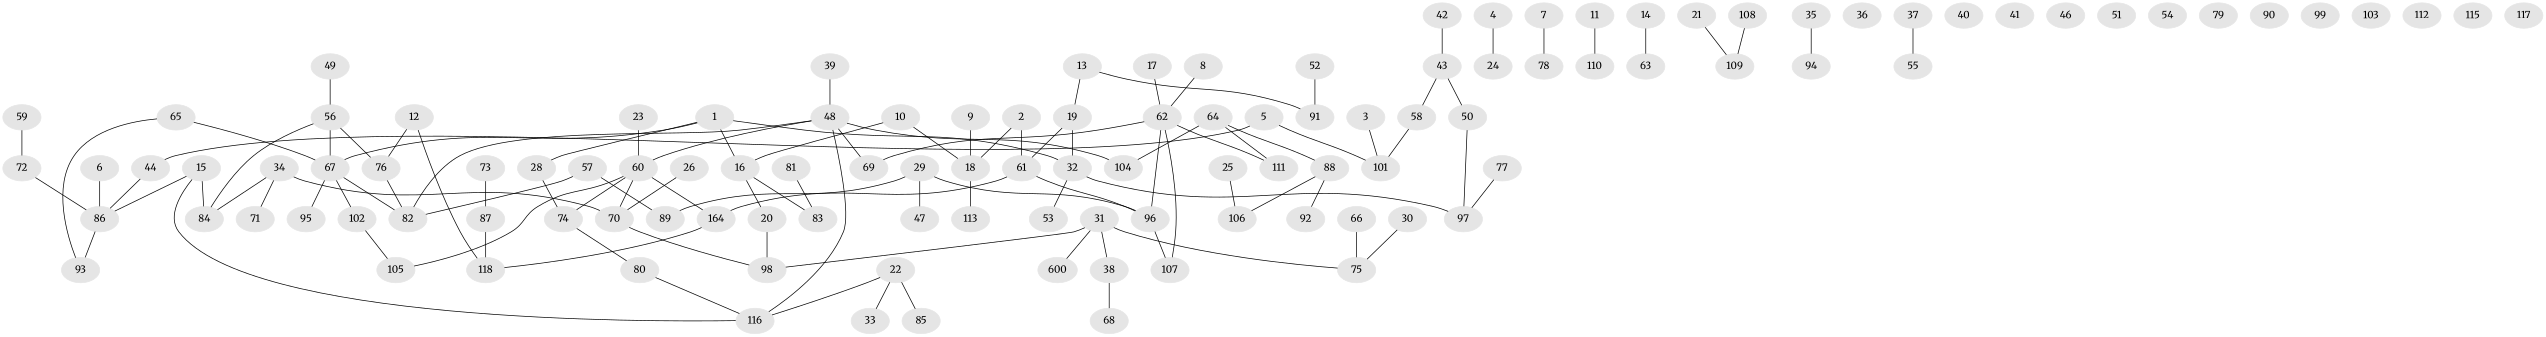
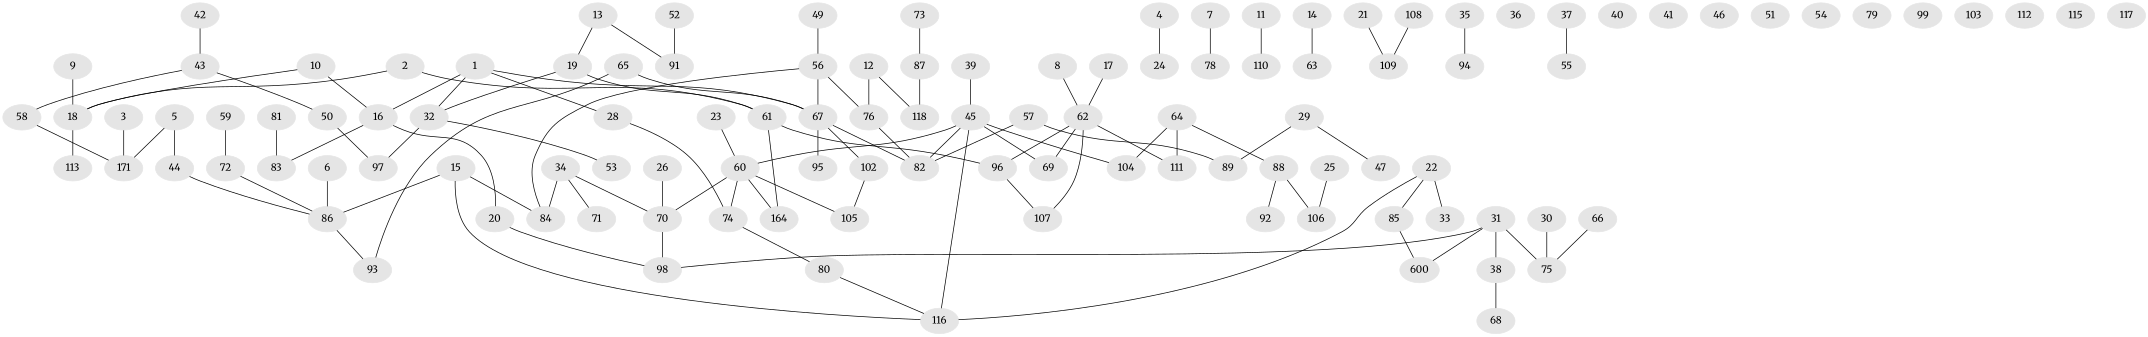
node "90": removed
node "48": label "48" -> "45"
node "101": label "101" -> "171"
node "77": removed
edge "29" -- "96": removed
edge "85" -- "600": added
edge "164" -- "118": removed
